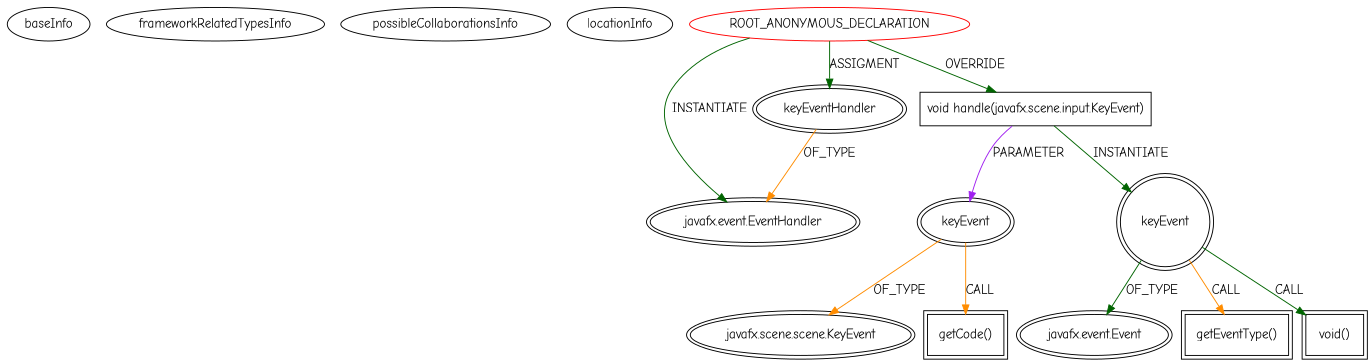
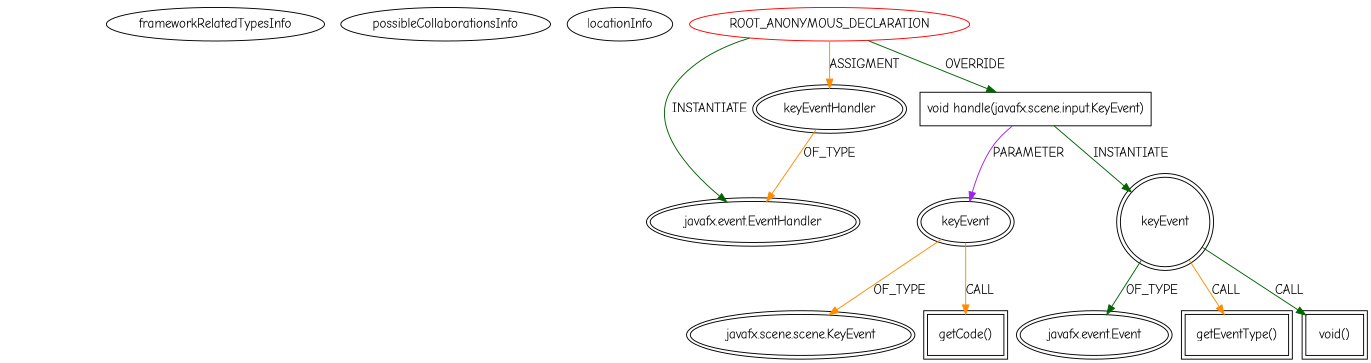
node "baseInfo": removed
edge "ROOT_ANONYMOUS_DECLARATION" -> "keyEventHandler": color darkgreen -> darkorange
